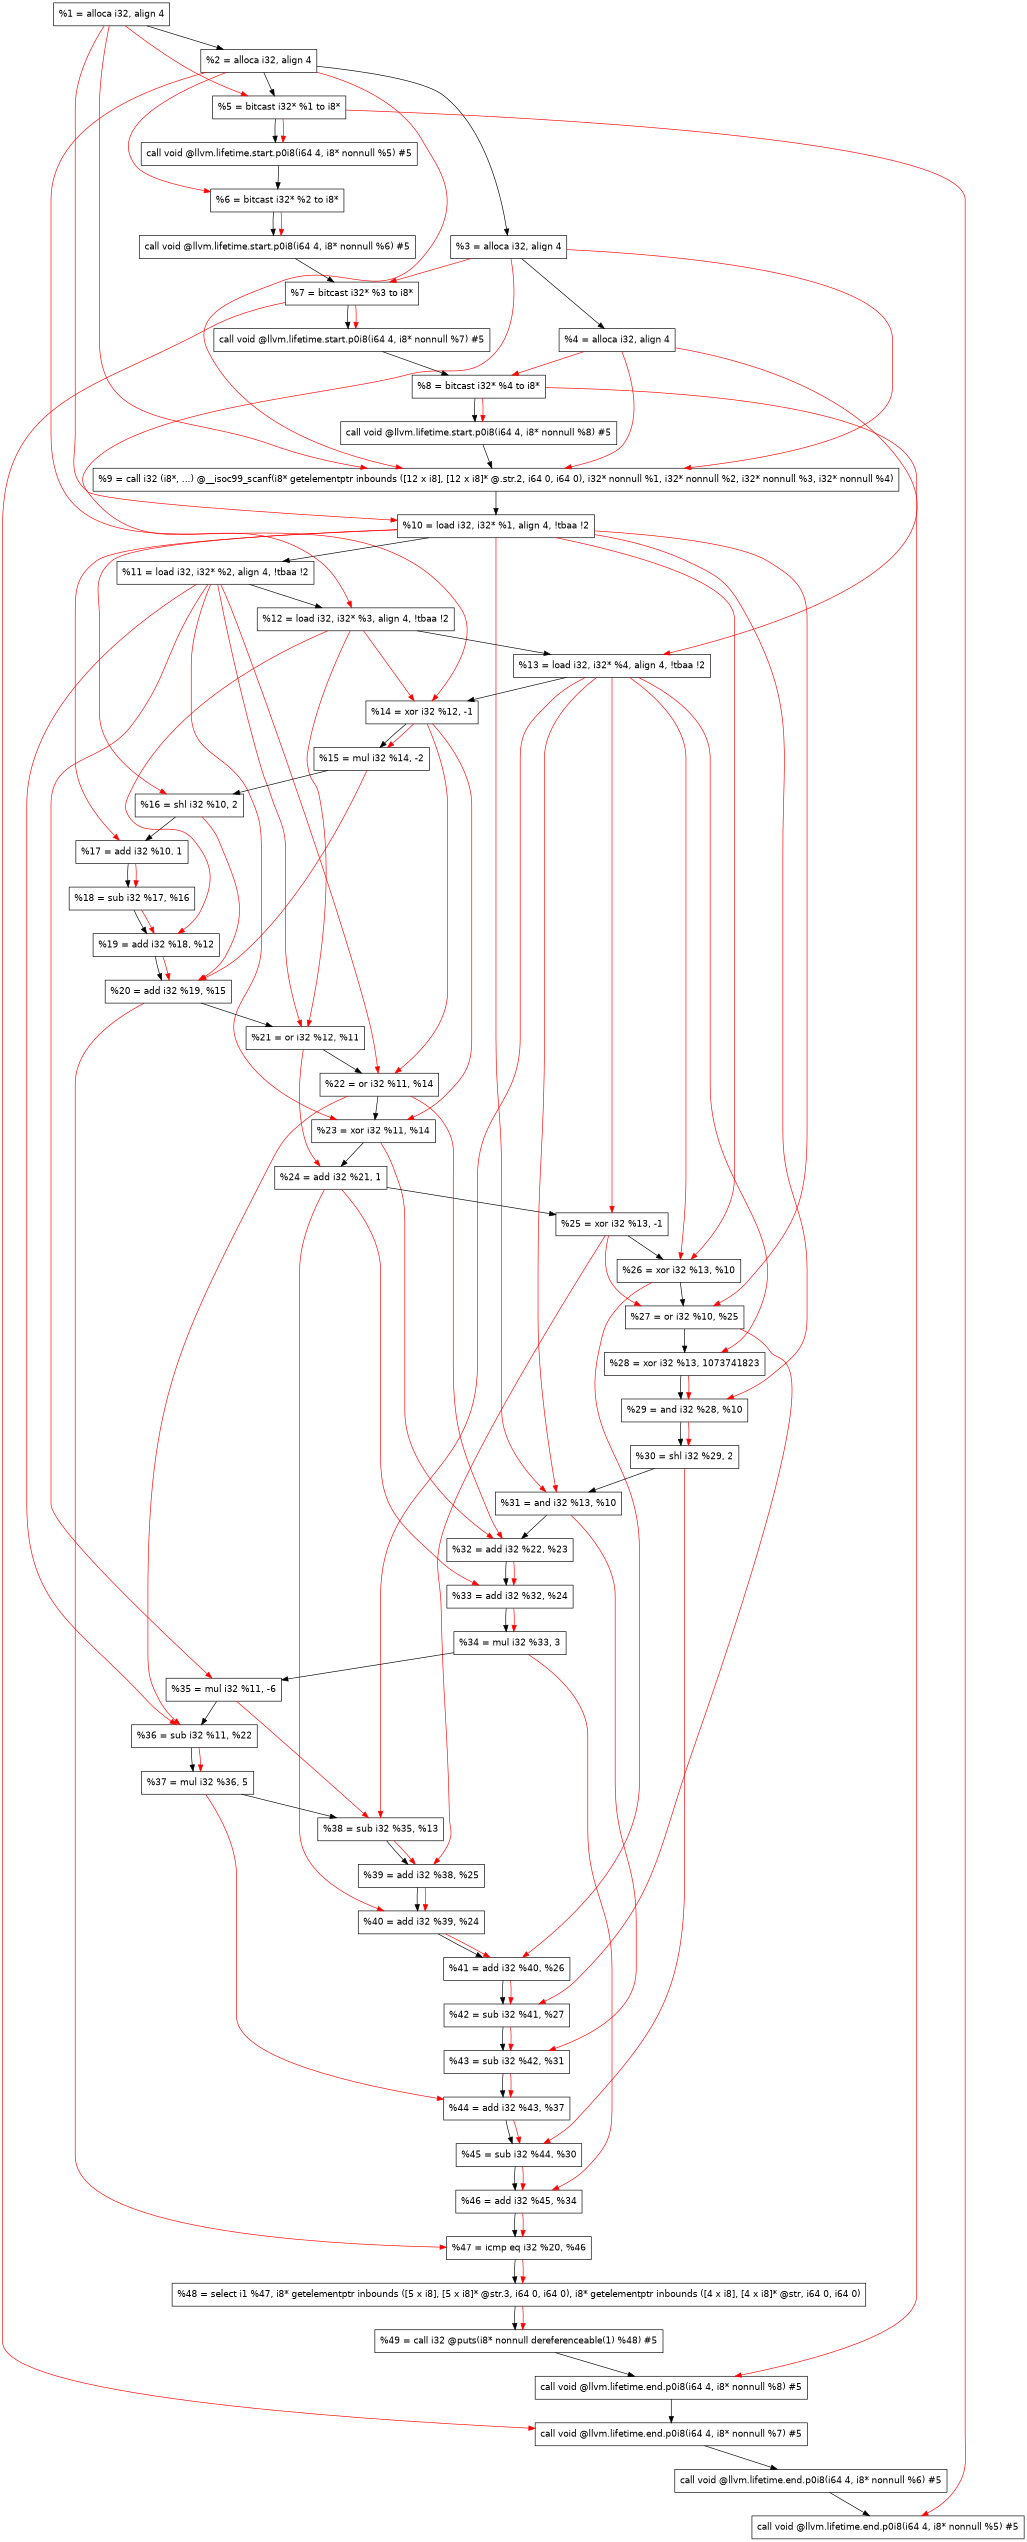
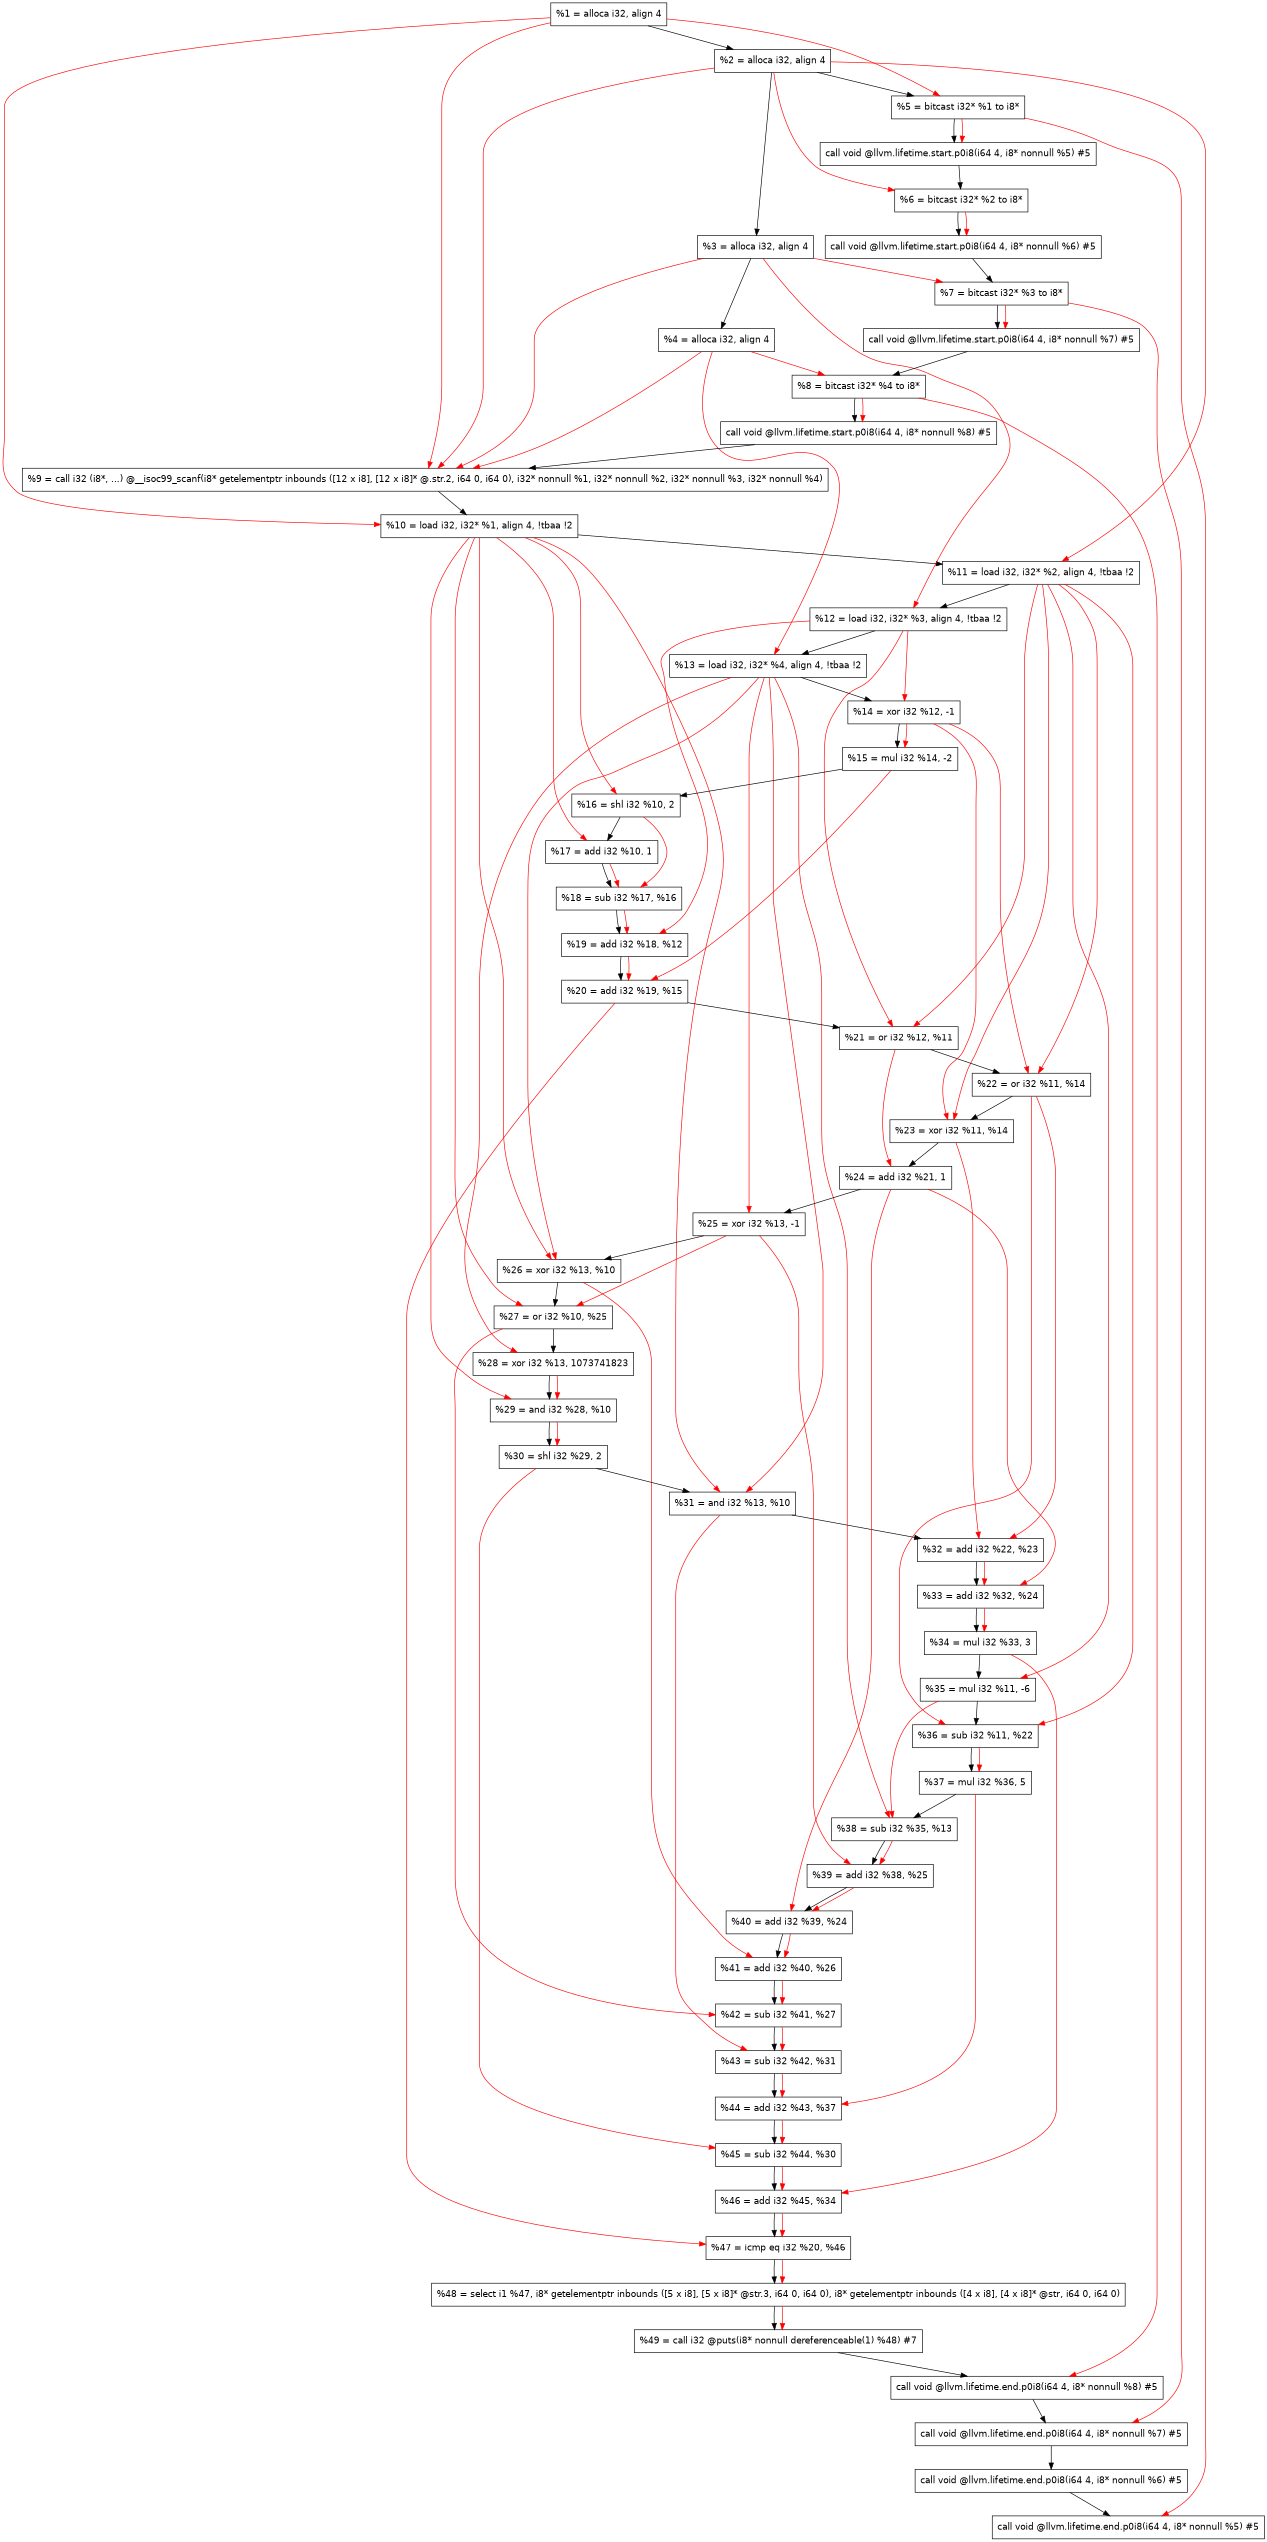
edge "%2 = alloca i32, align 4" -> "%14 = xor i32 %12, -1": now "%2 = alloca i32, align 4" -> "%11 = load i32, i32* %2, align 4, !tbaa !2"
edge "%16 = shl i32 %10, 2" -> "%20 = add i32 %19, %15": now "%16 = shl i32 %10, 2" -> "%18 = sub i32 %17, %16"
node "%49 = call i32 @puts(i8* nonnull dereferenceable(1) %48) #5": label "%49 = call i32 @puts(i8* nonnull dereferenceable(1) %48) #5" -> "%49 = call i32 @puts(i8* nonnull dereferenceable(1) %48) #7"
